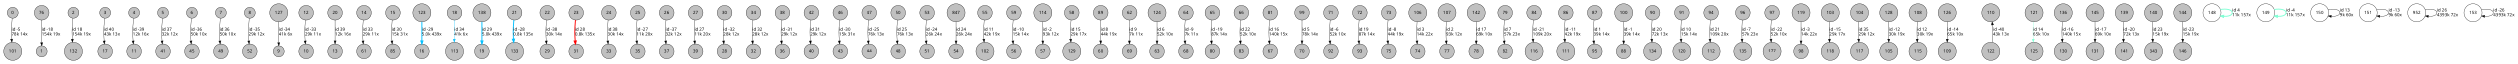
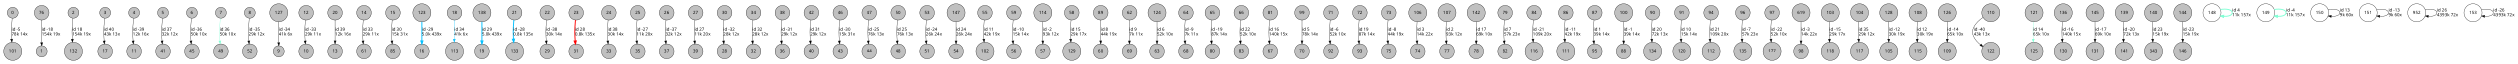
node "847": label "847" -> "147"
node "119": label "119" -> "619"
edge "7" -> "49": color black -> aquamarine1
edge "122" -> "110": reversed
